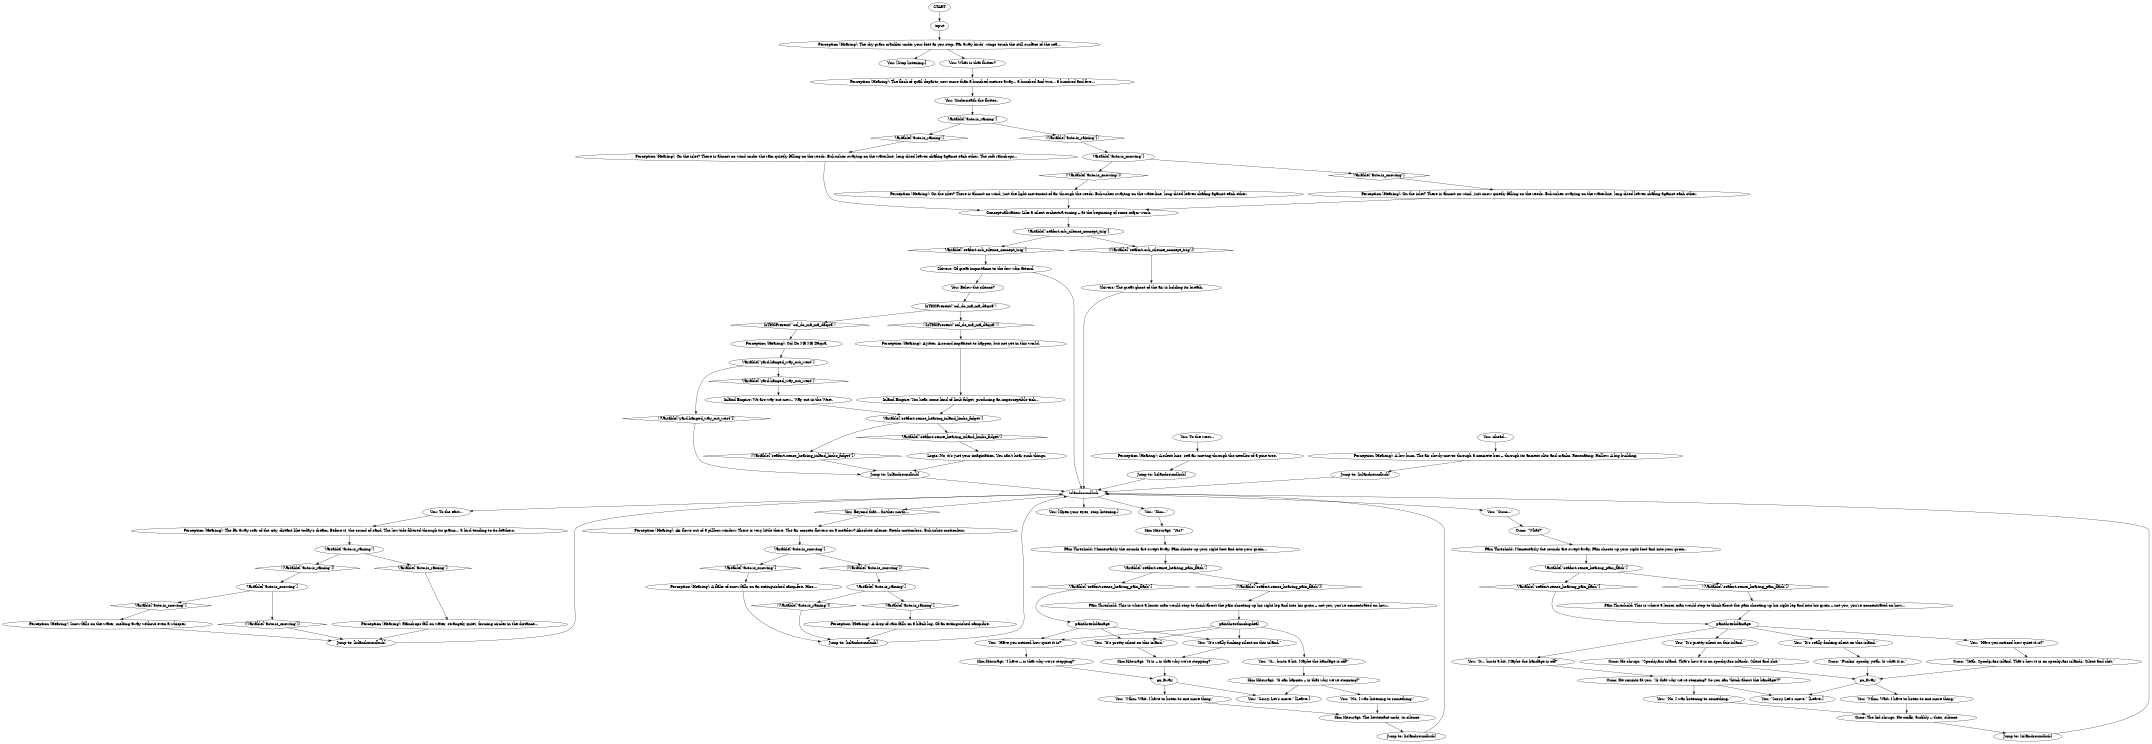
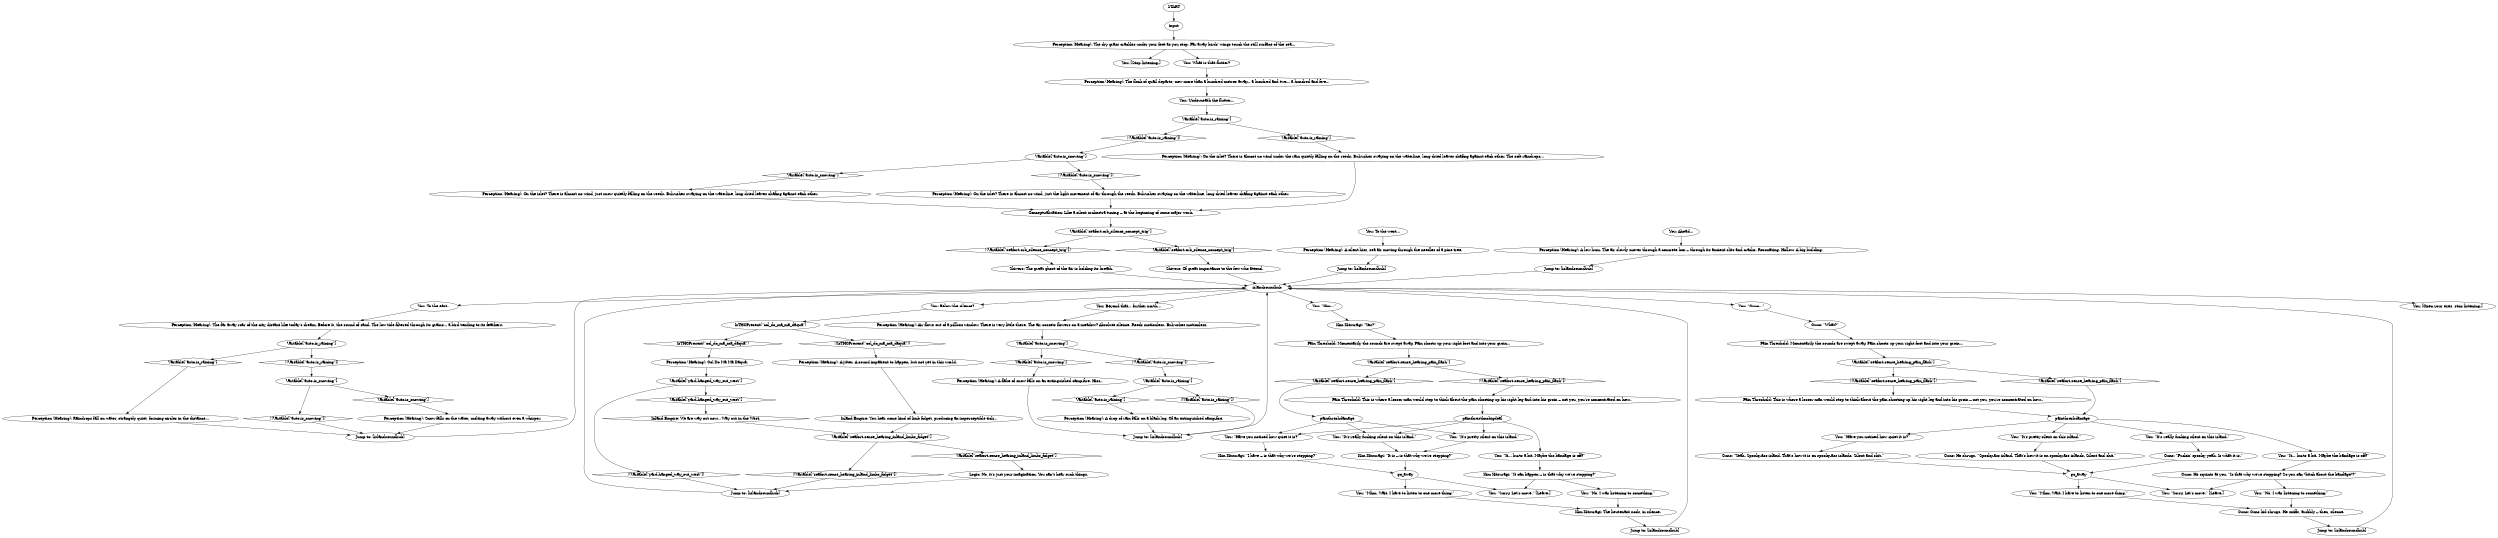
edge "Shivers: Of great importance to the few who attend." -> "You: Below the silence?": now "islandsoundhub" -> "You: Below the silence?"
node "Inland Empire: We are way out now... Way out in the West.": shape ellipse -> diamond
node "You: Beyond that... further north...": shape diamond -> ellipse
node "Cuno: The kid shrugs. He sniffs, audibly -- then, silence.": label "Cuno: The kid shrugs. He sniffs, audibly -- then, silence." -> "Cuno: Cuno kid shrugs. He sniffs, audibly -- then, silence."
